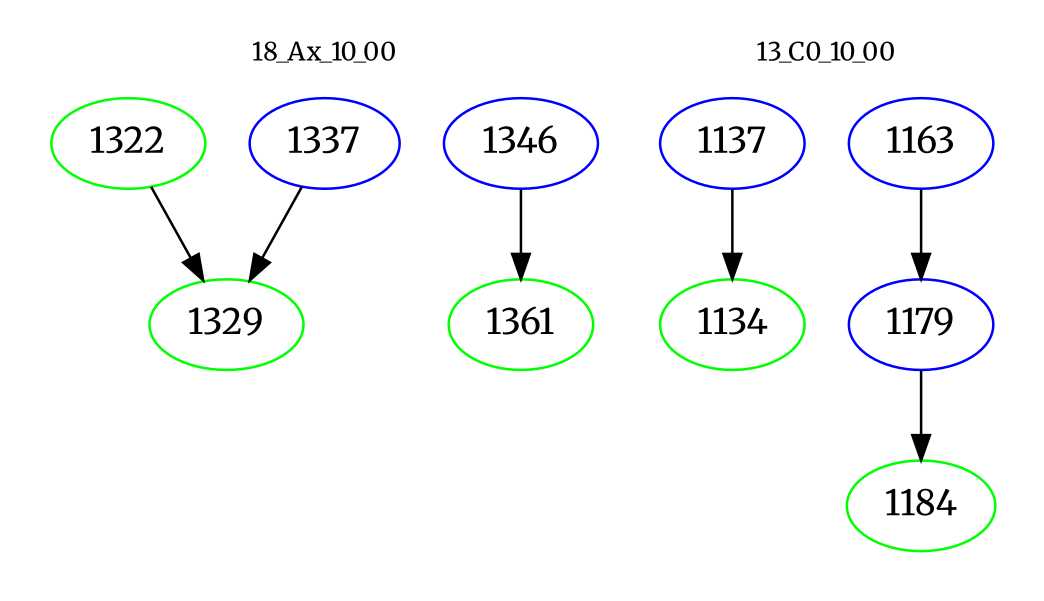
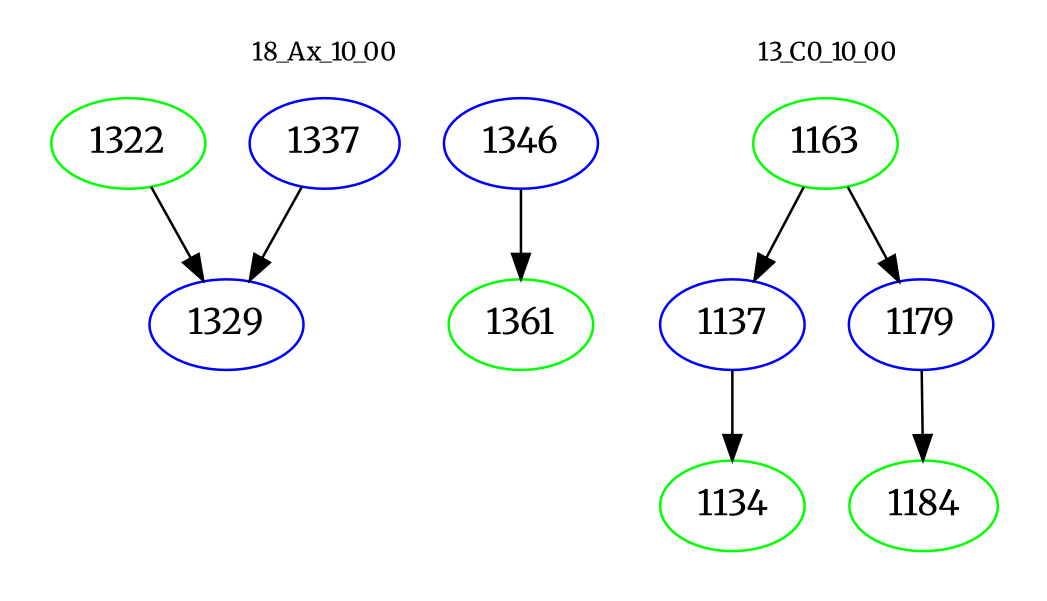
node "1163": color blue -> green
edge "1163" -> "1137": added
node "1329": color green -> blue
